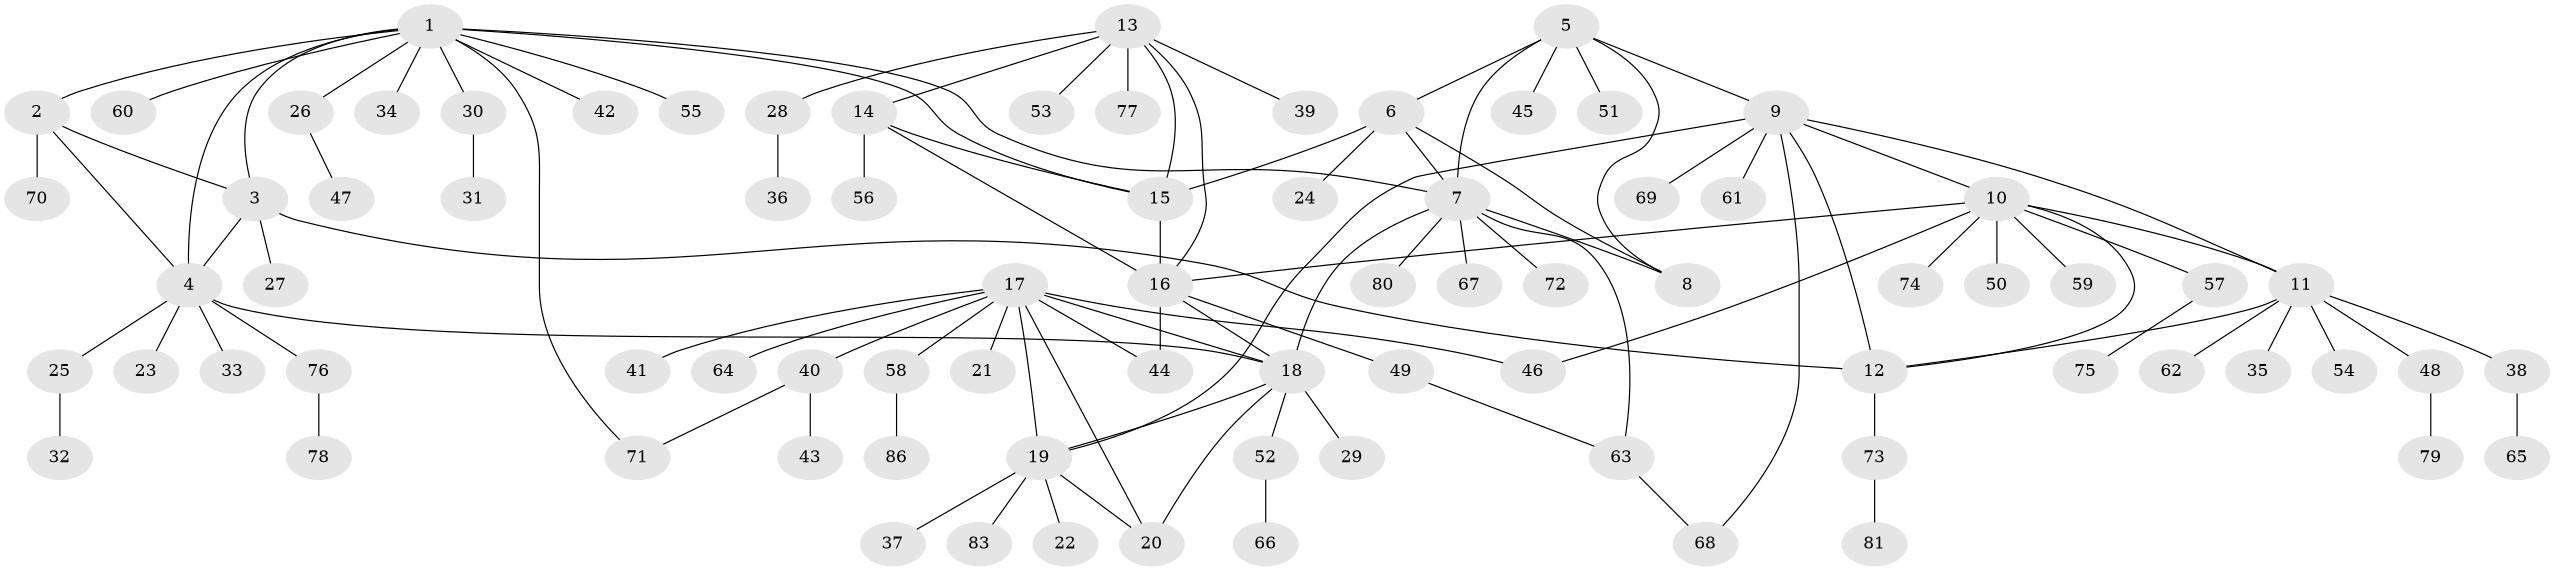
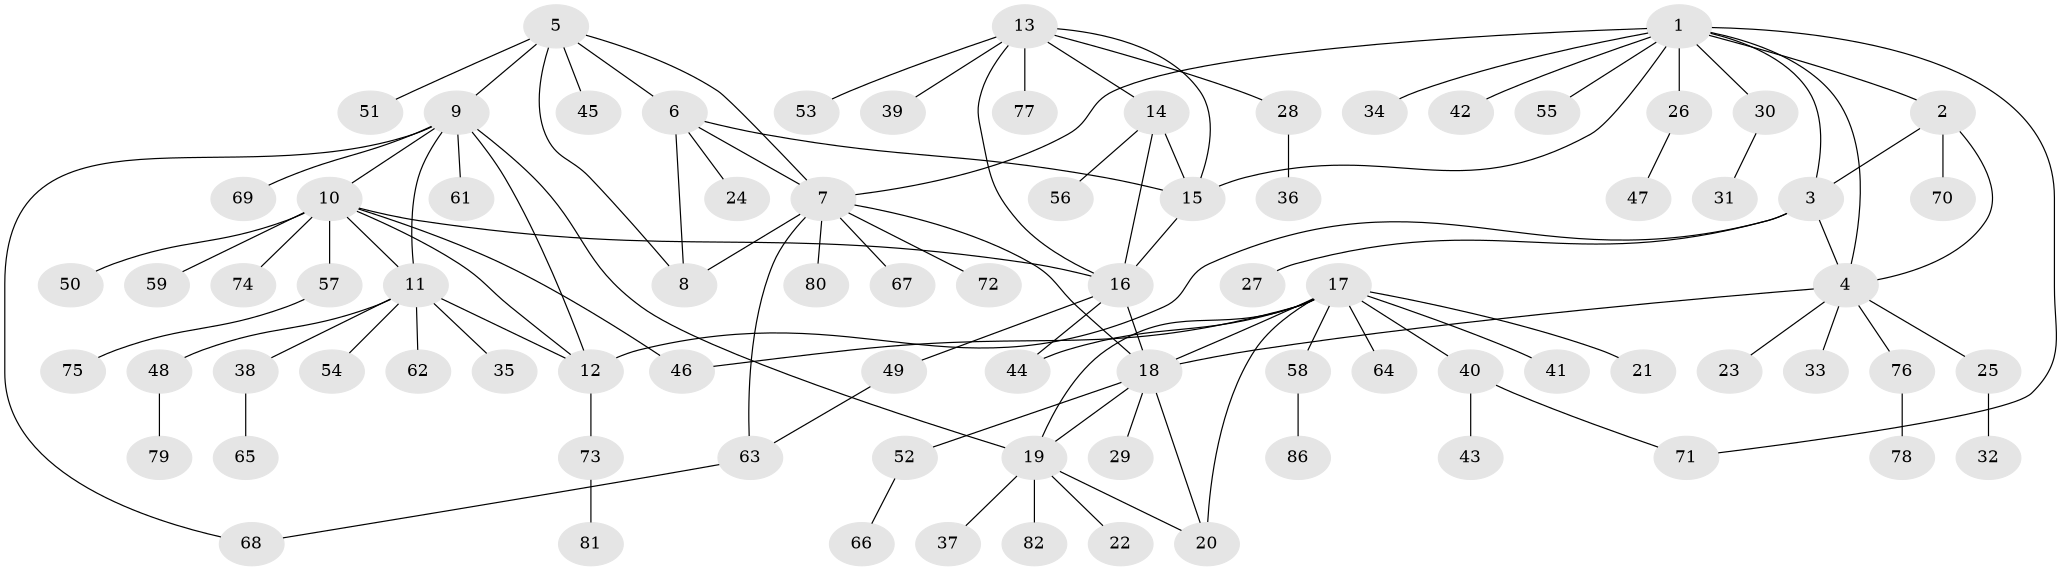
node "60": removed
node "83": label "83" -> "82"
